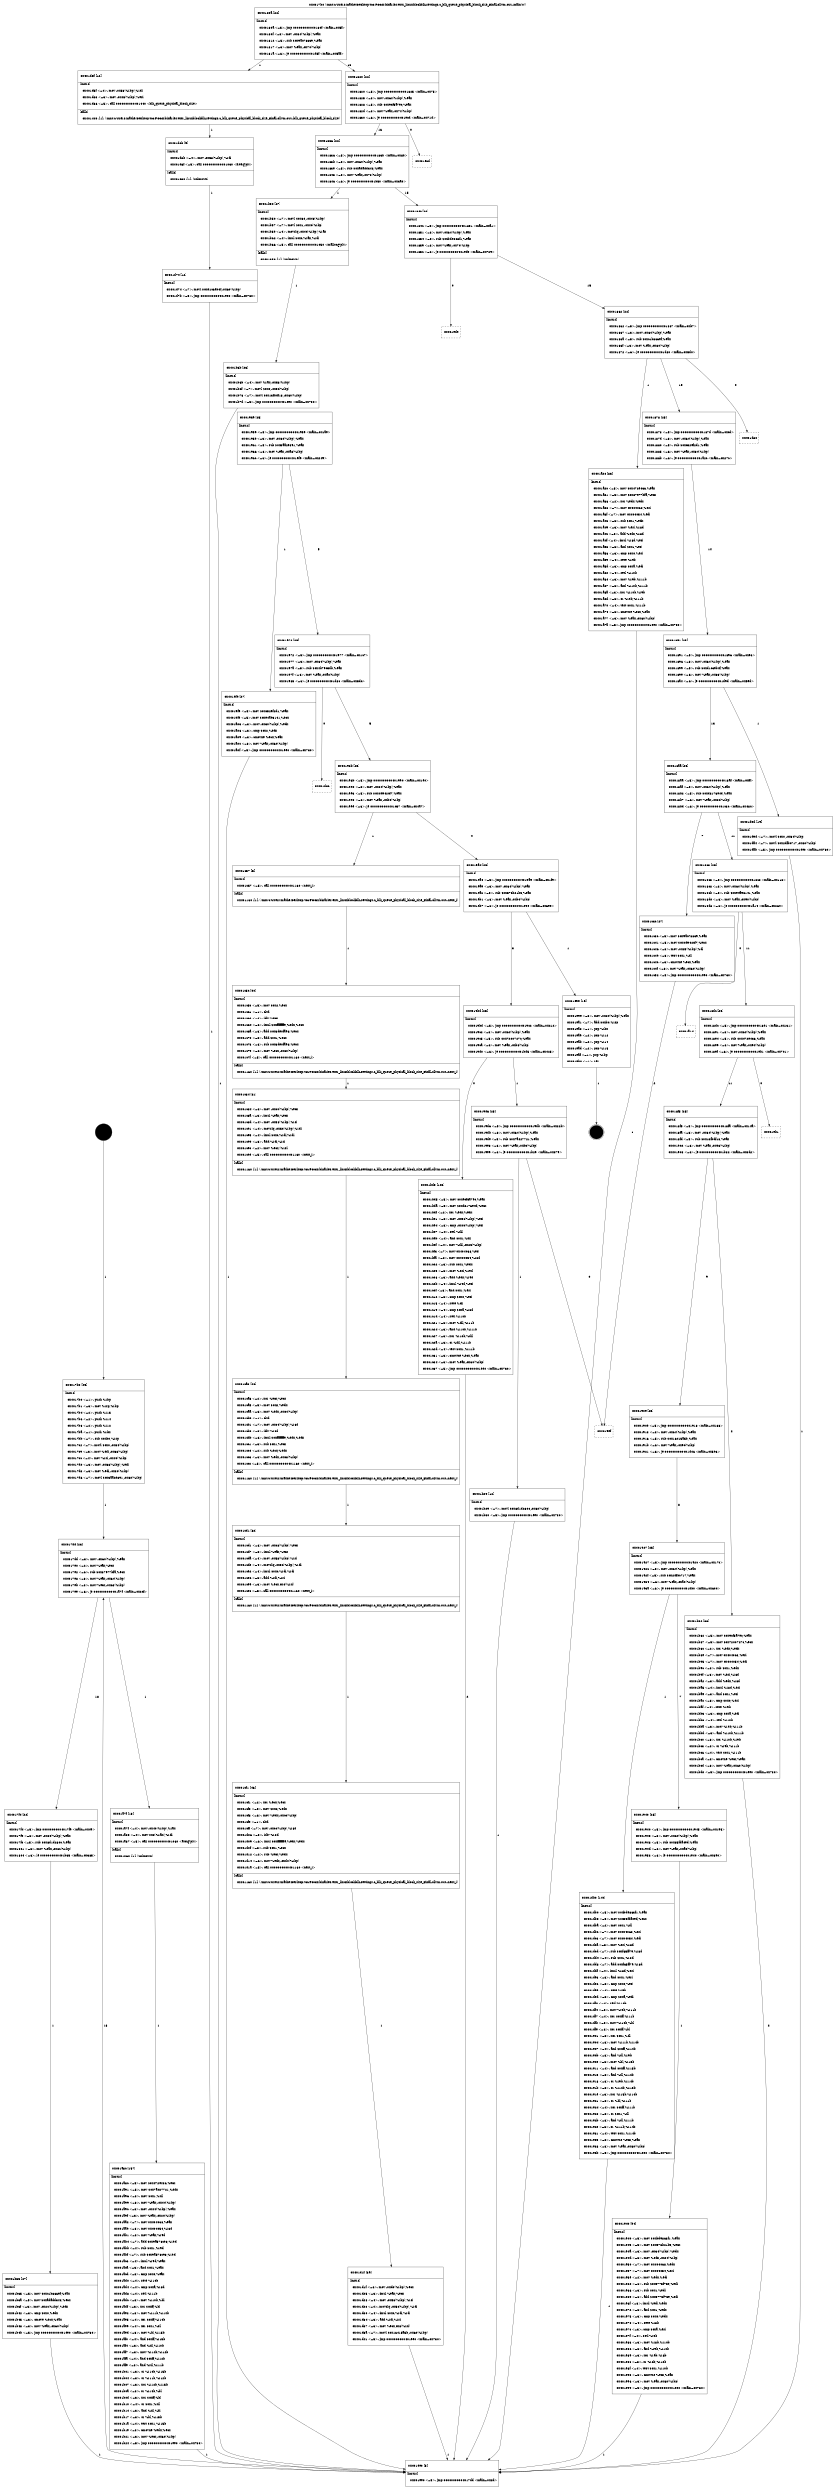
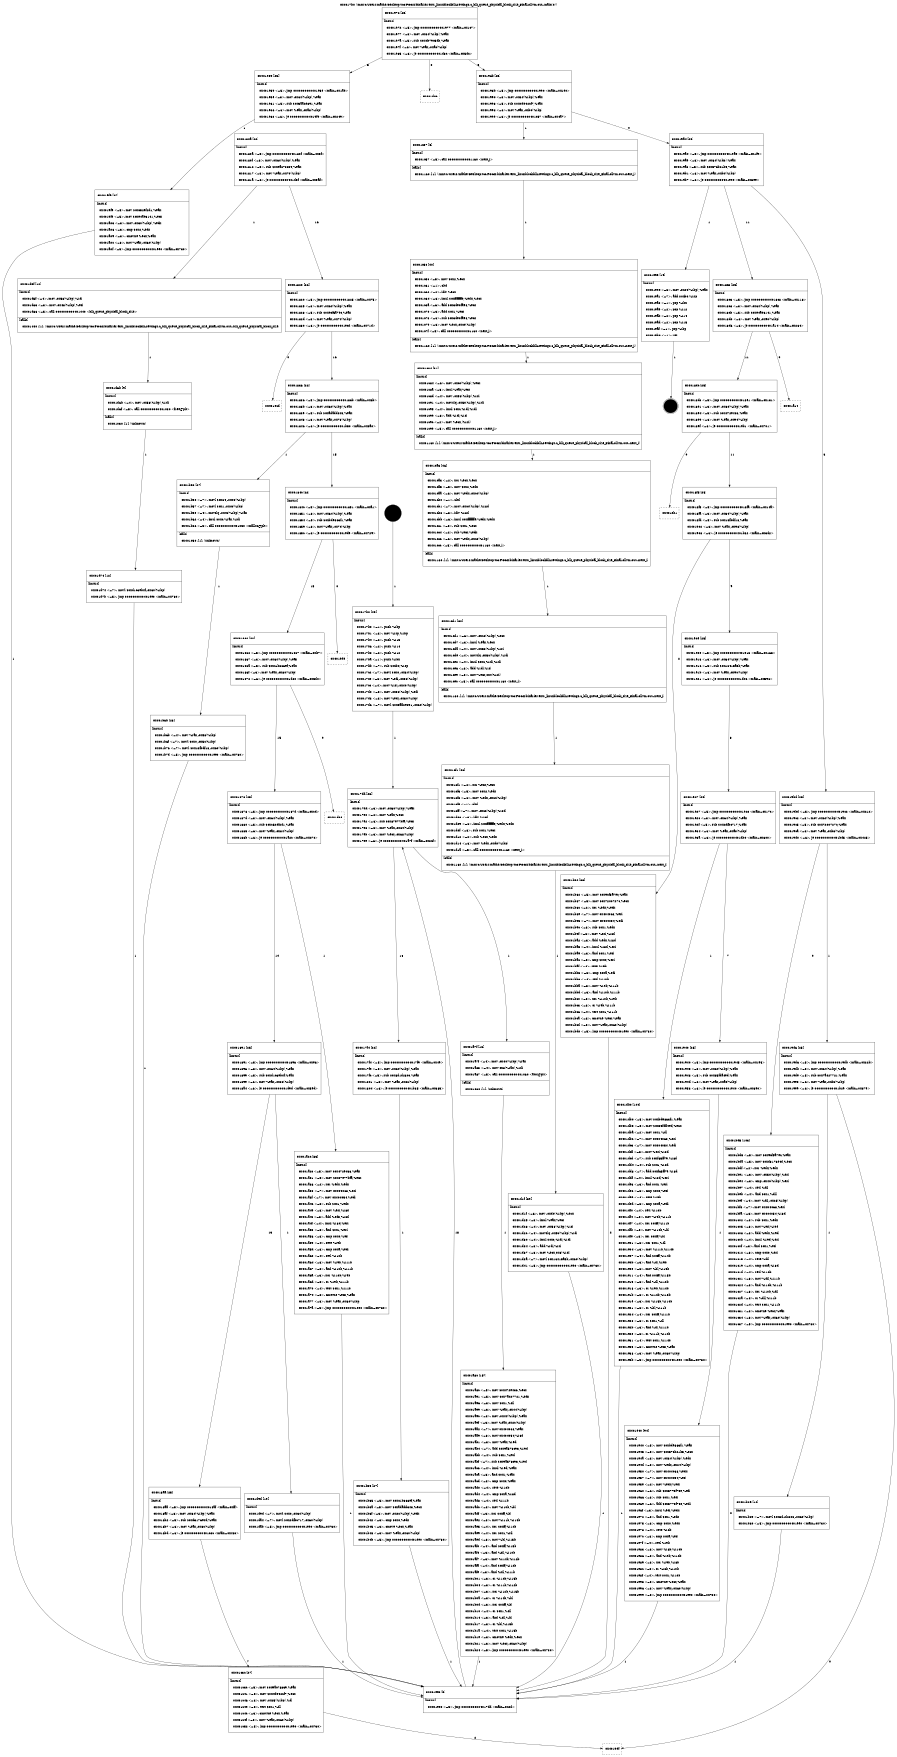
edge "0x401862 [22]" -> "0x401a2c [83]": now "0x401878 [25]" -> "0x401a2c [83]"
edge "0x401959 [25]" -> "0x401972 [25]": reversed
edge "0x4018aa [25]" -> "0x4018c3 [25]": now "0x4019a4 [25]" -> "0x4018c3 [25]"
